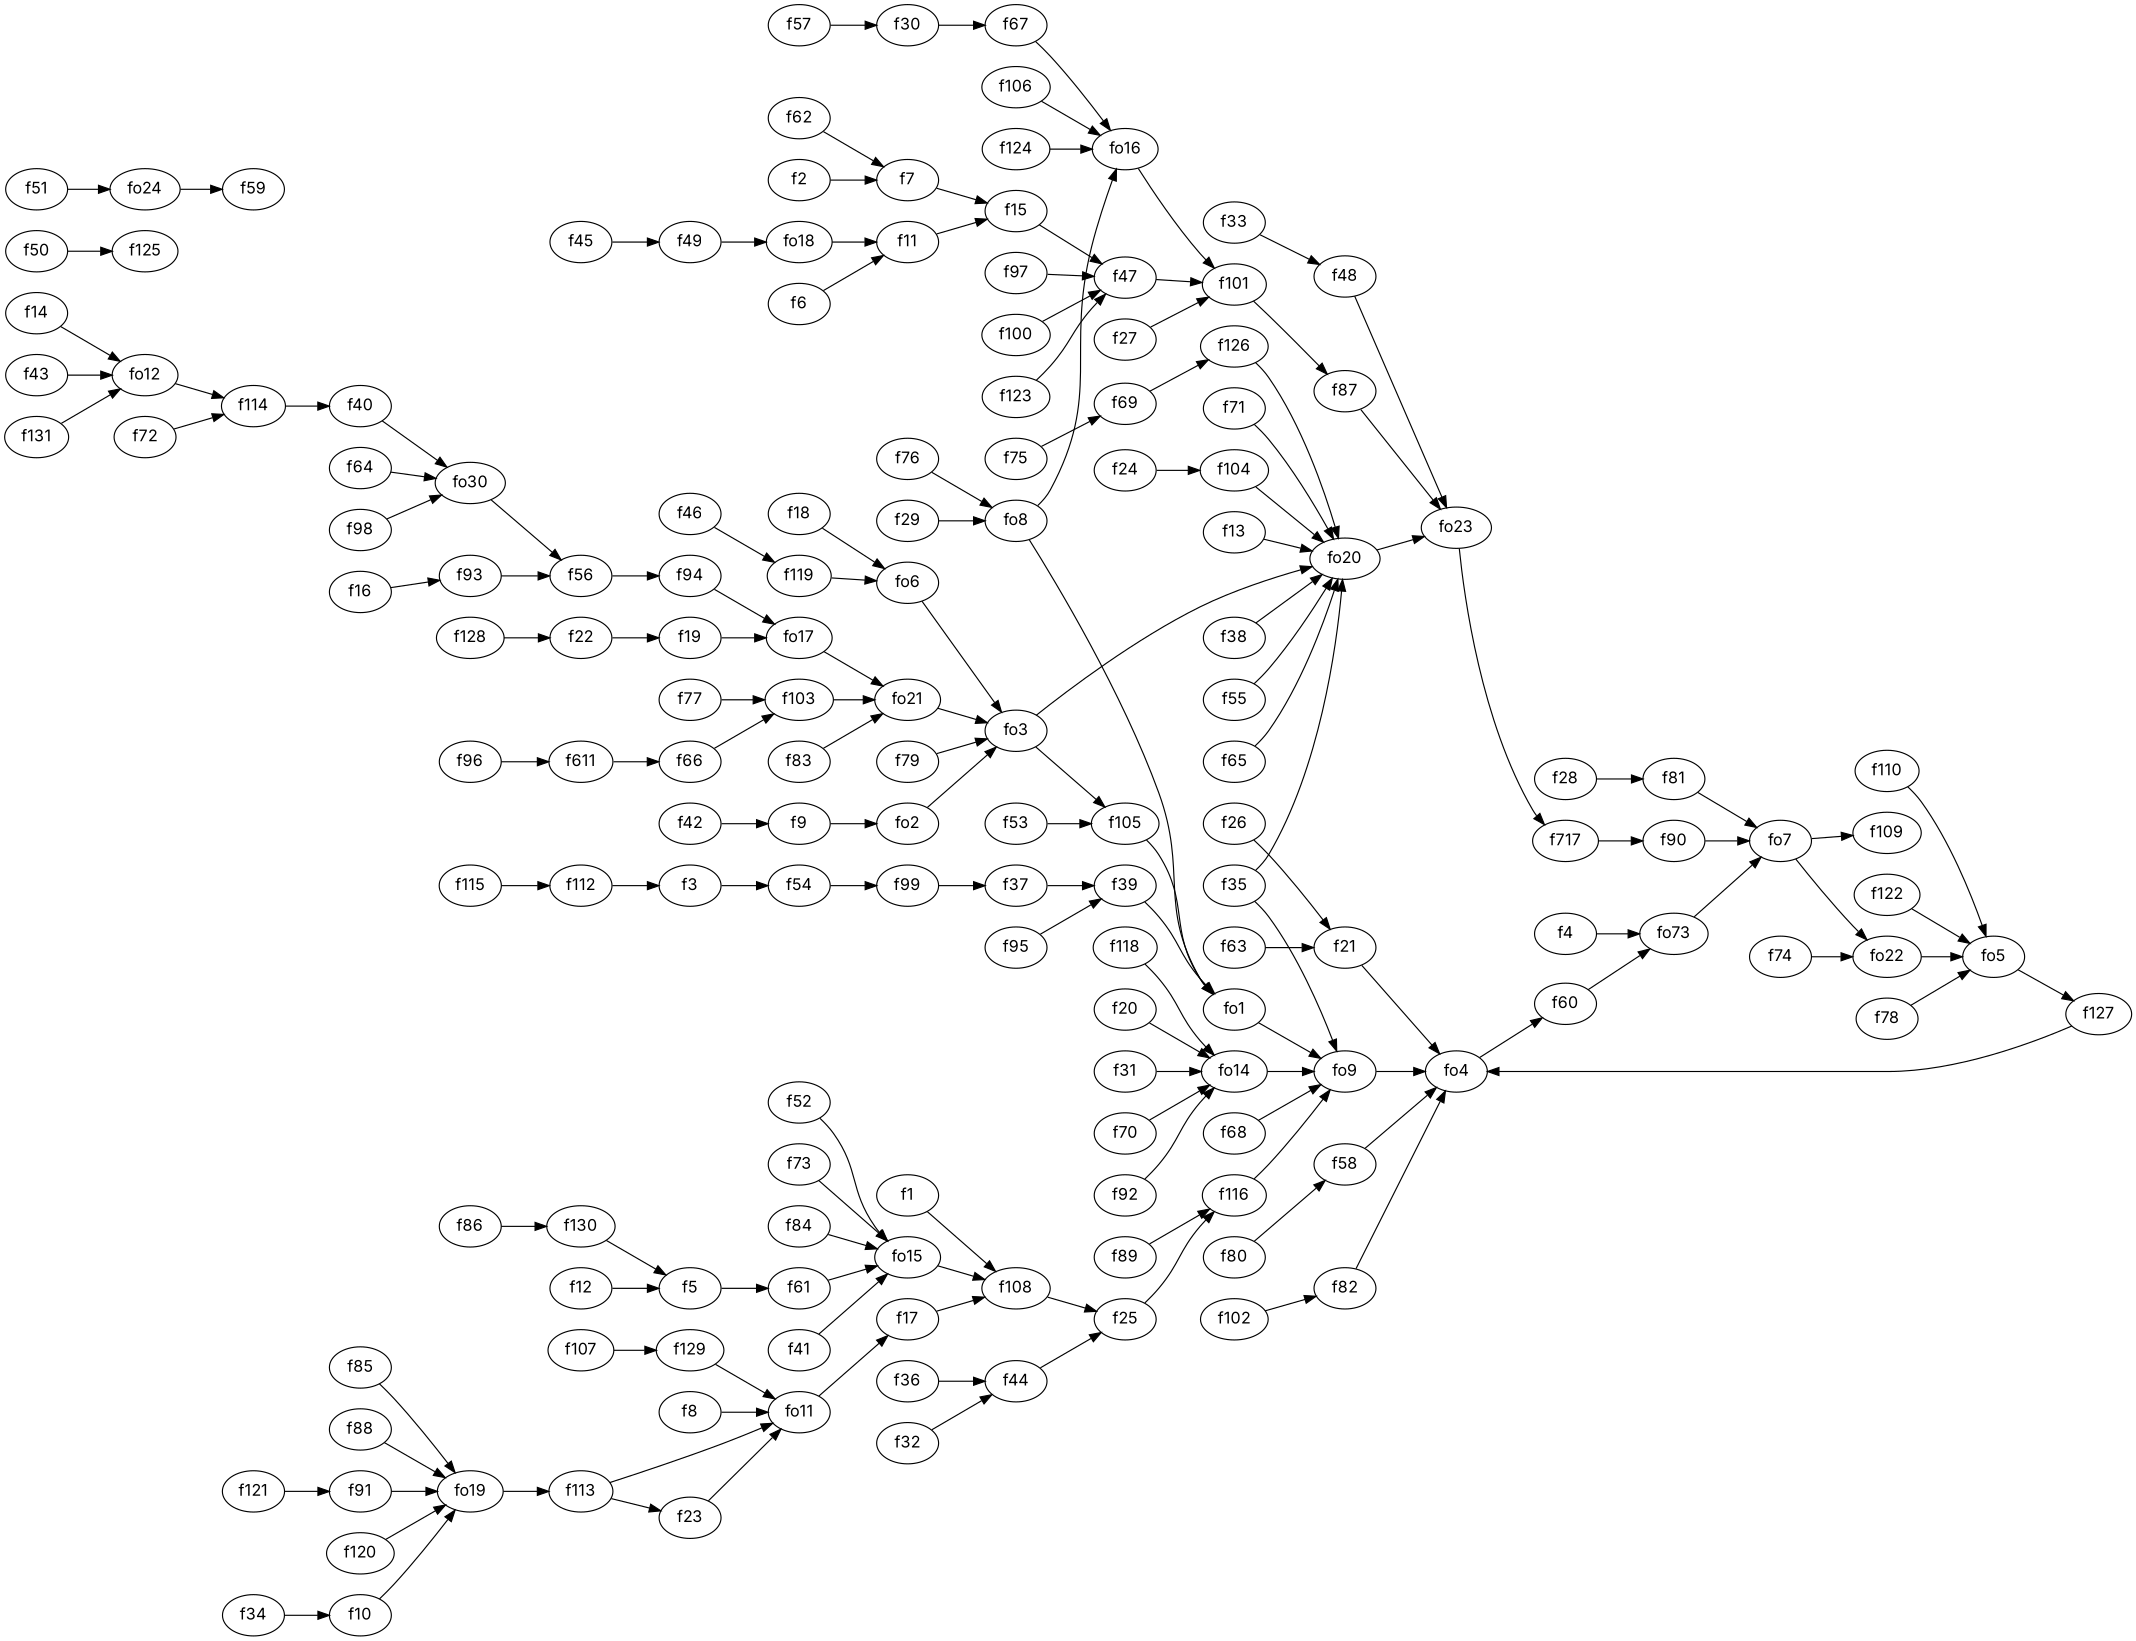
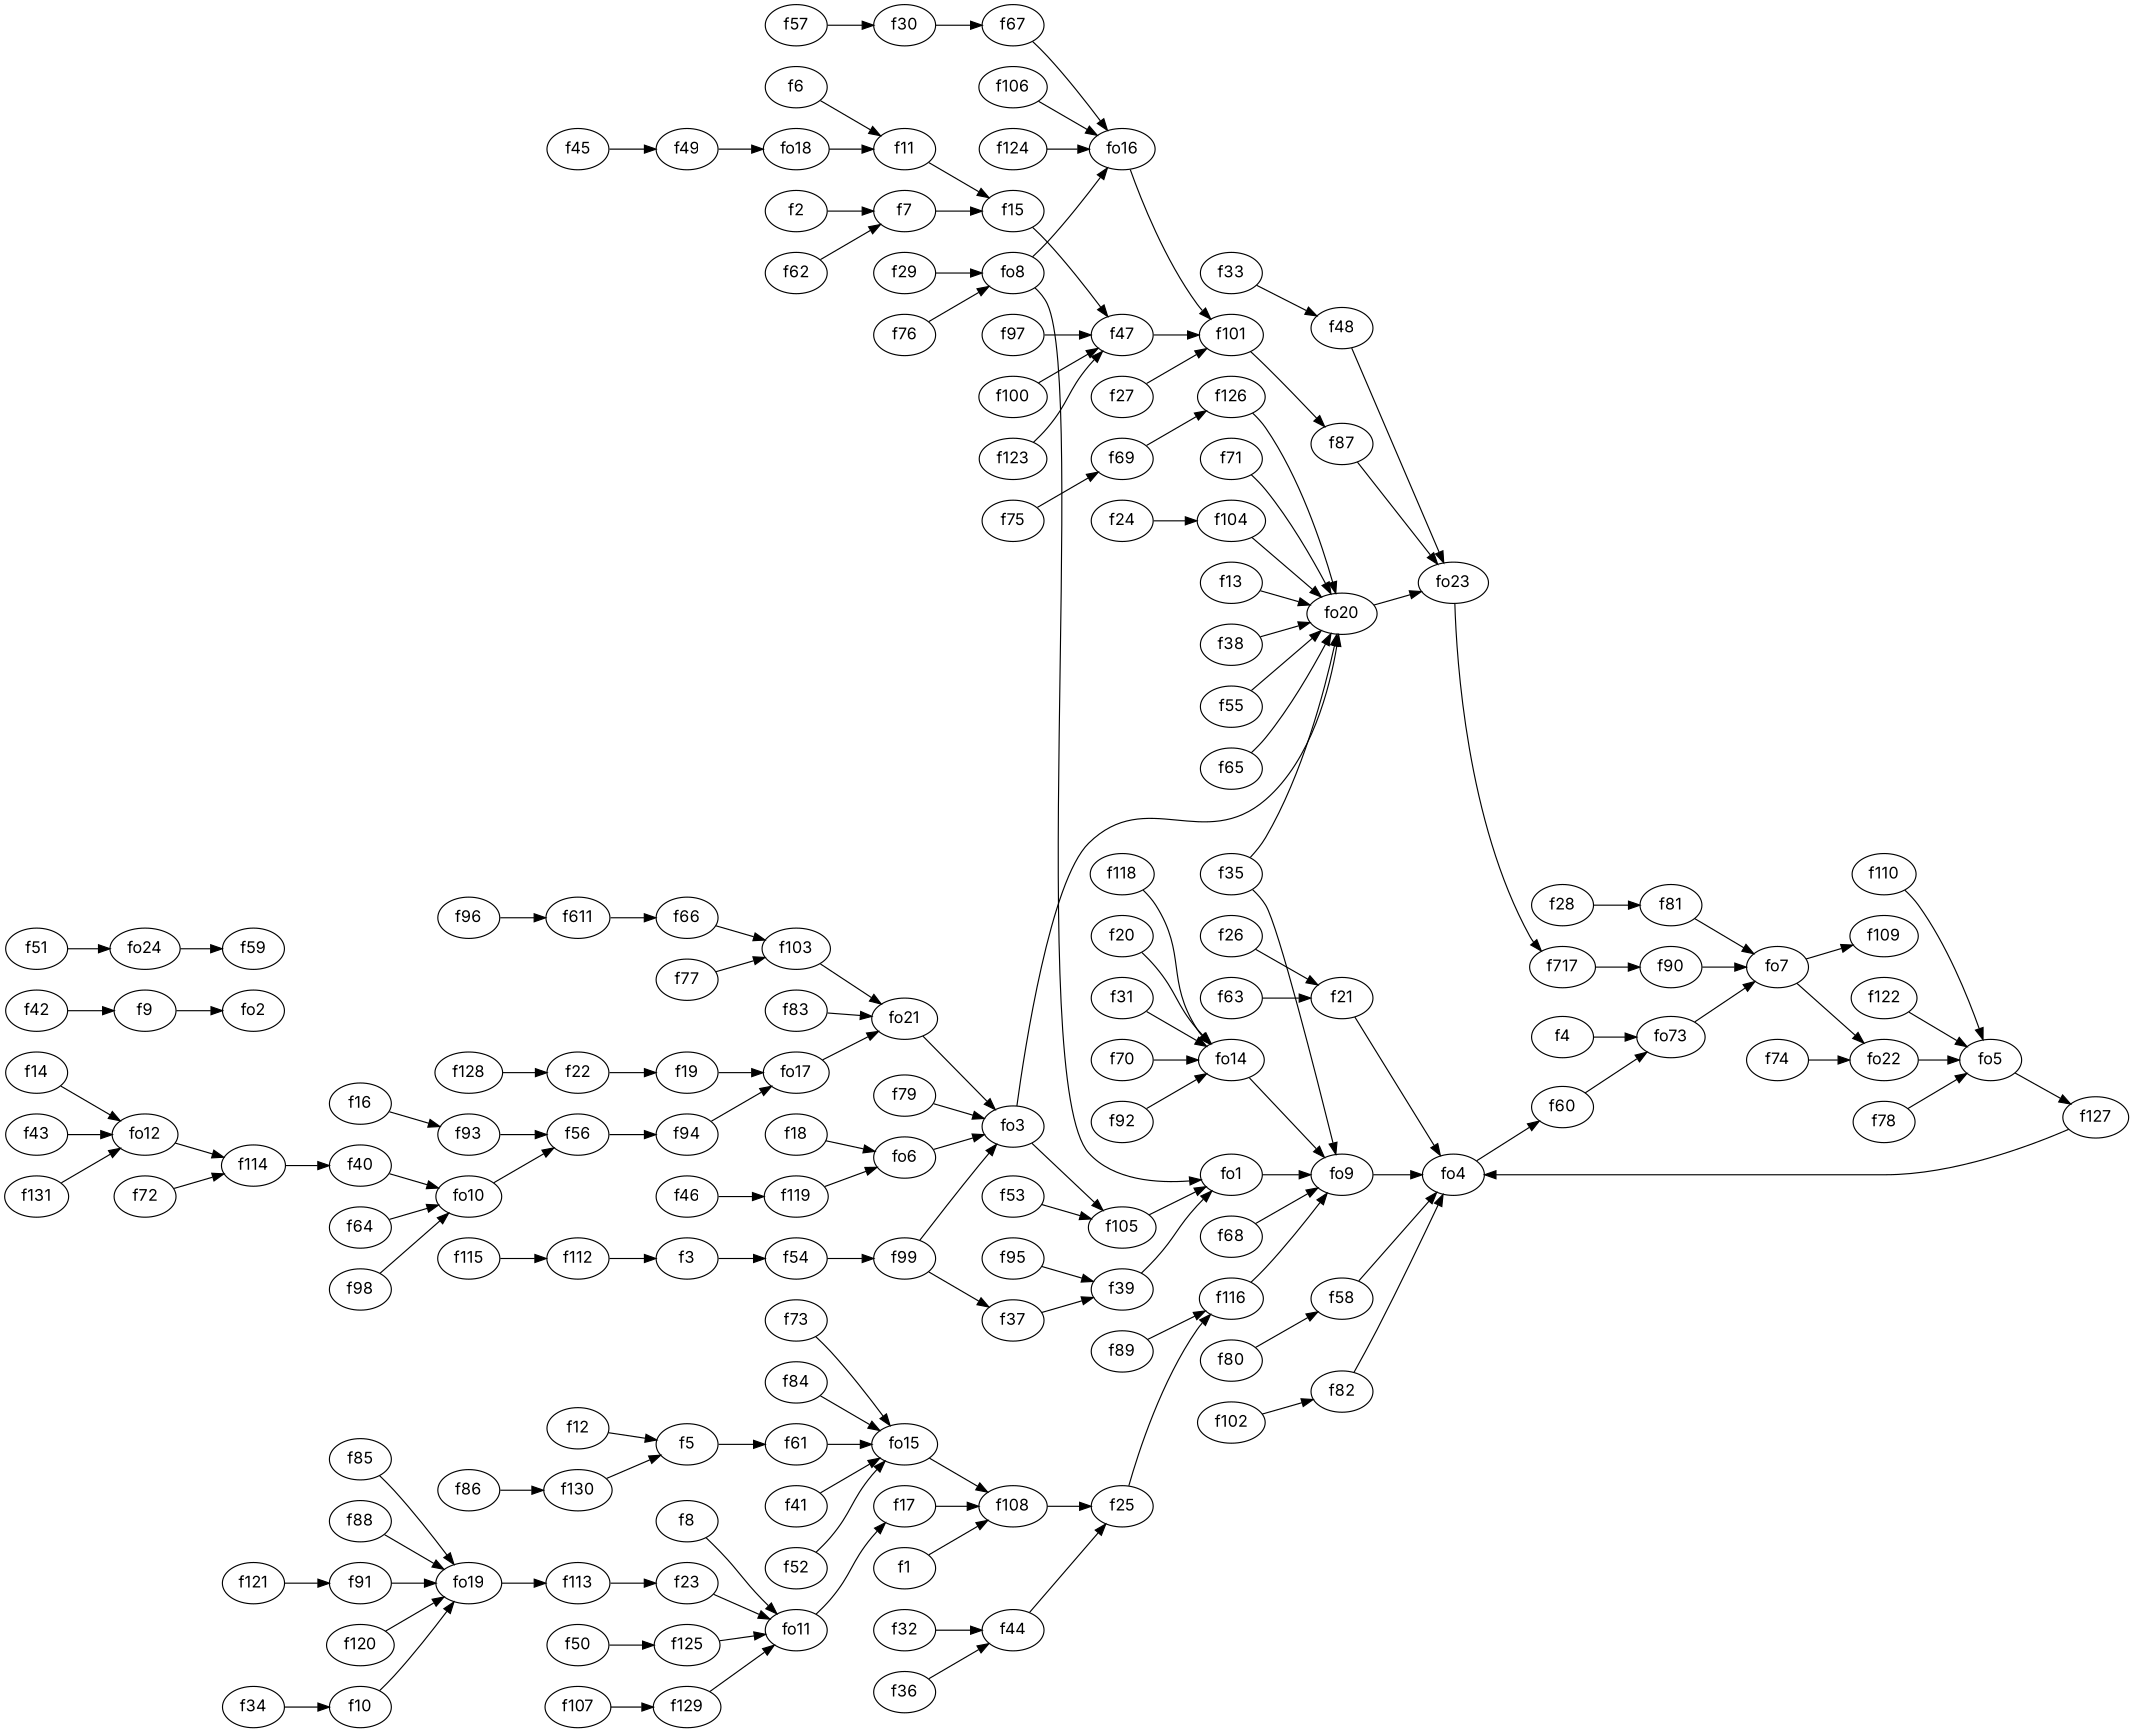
node "fo30": label "fo30" -> "fo10"
edge "fo2" -> "fo3": now "f99" -> "fo3"
edge "f113" -> "fo11": now "f125" -> "fo11"
